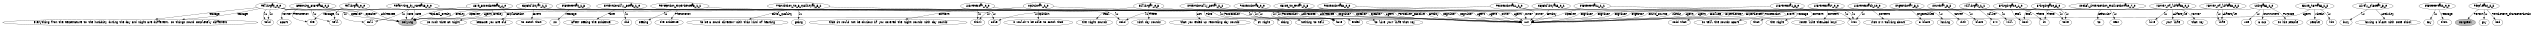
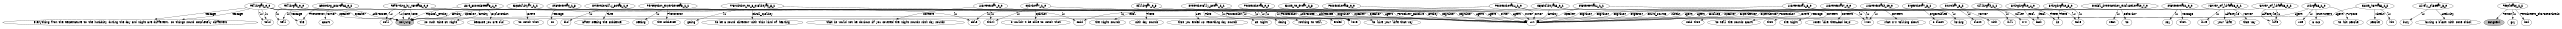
edge "Statement#21_0_0" -> "Hun": added, label "Speaker"
